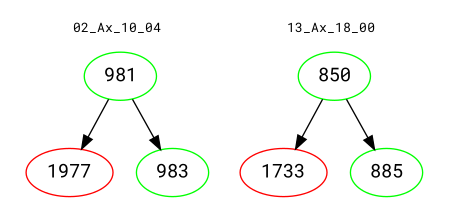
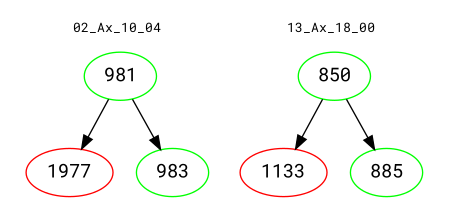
node "1733": label "1733" -> "1133"
